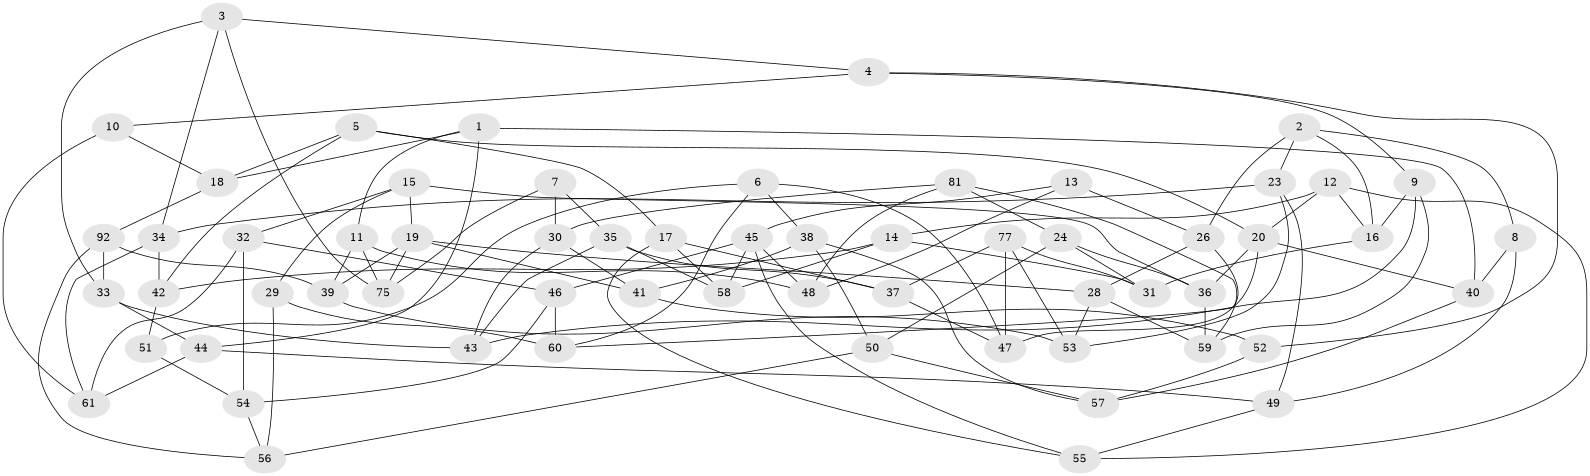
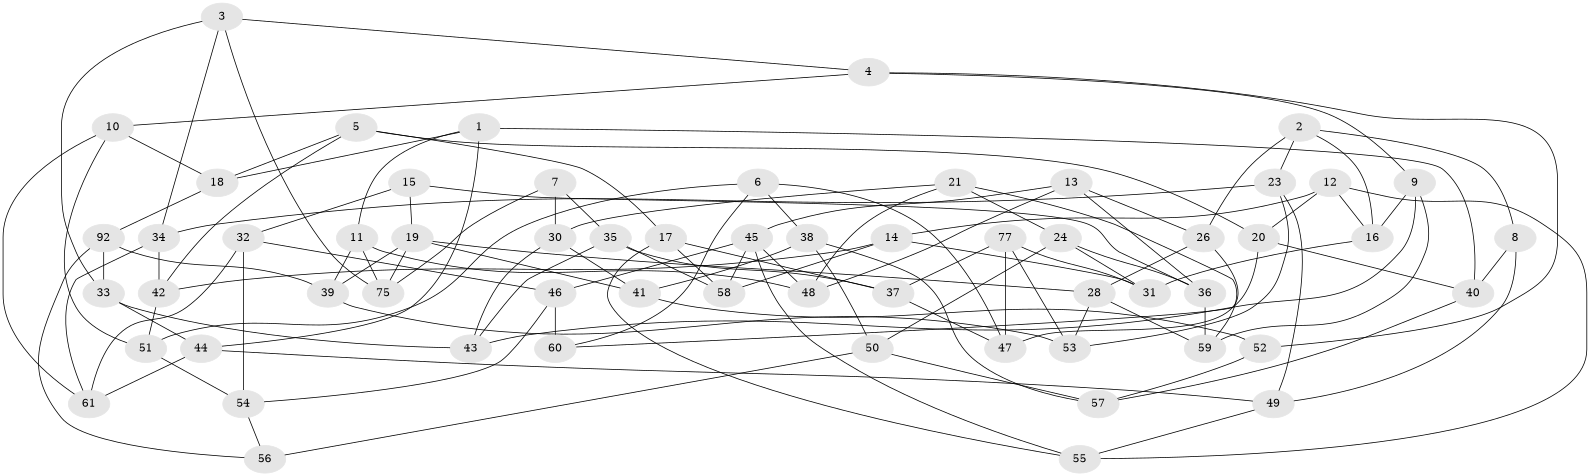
node "81": label "81" -> "21"
edge "10" -- "51": added
edge "20" -- "36": now "13" -- "36"
node "29": removed
